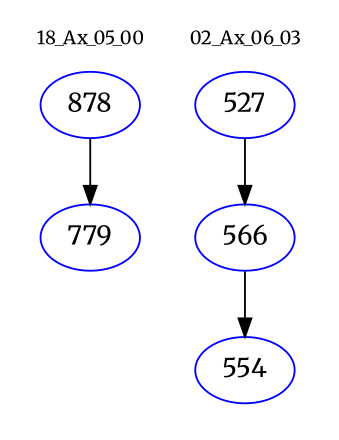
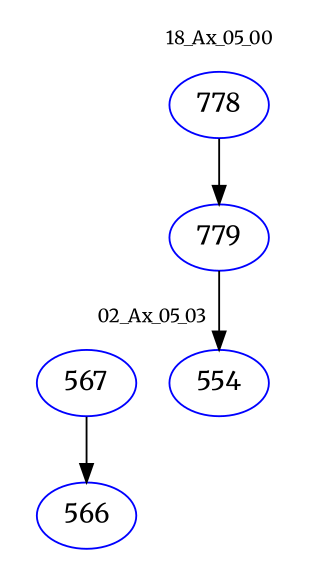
cluster "02_Ax_06_03": label "02_Ax_06_03" -> "02_Ax_05_03"
node "878": label "878" -> "778"
node "527": label "527" -> "567"
edge "566" -> "554": now "779" -> "554"
